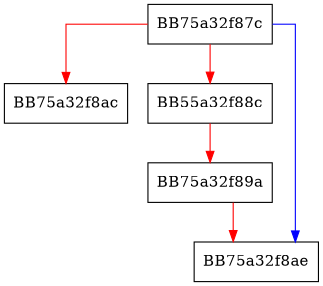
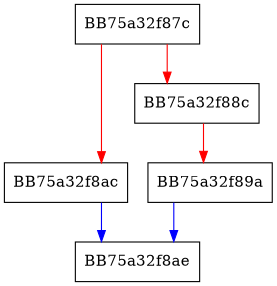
node "BB55a32f88c": label "BB55a32f88c" -> "BB75a32f88c"
edge "BB75a32f87c" -> "BB75a32f8ae": now "BB75a32f8ac" -> "BB75a32f8ae"
edge "BB75a32f89a" -> "BB75a32f8ae": color red -> blue
